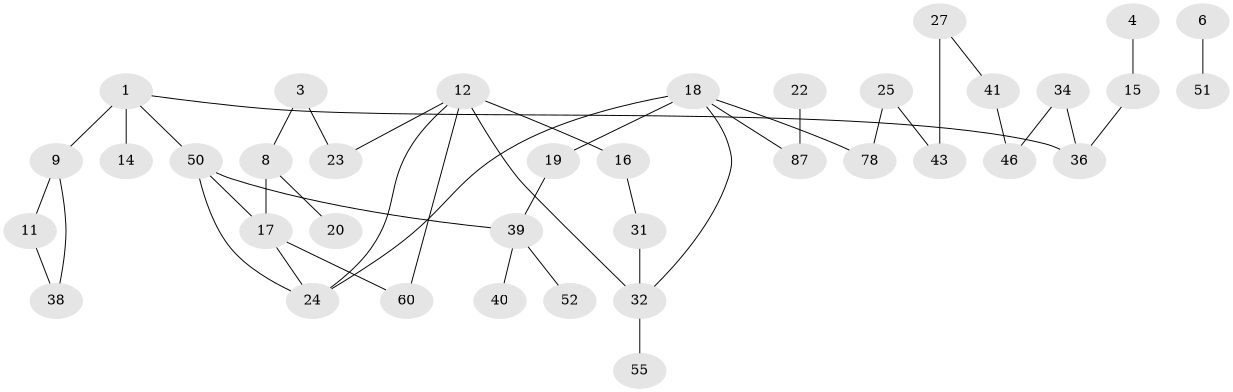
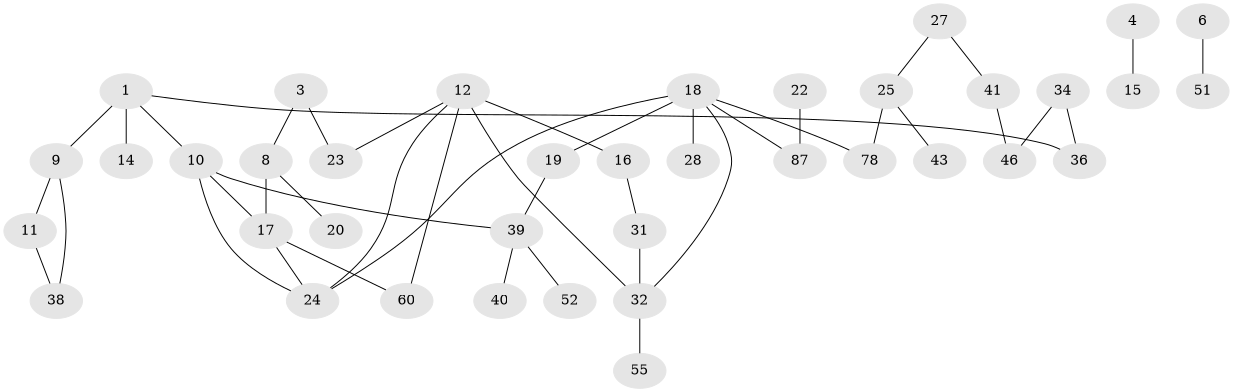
edge "27" -- "43": now "27" -- "25"
edge "15" -- "36": removed
node "50": label "50" -> "10"
node "28": added
